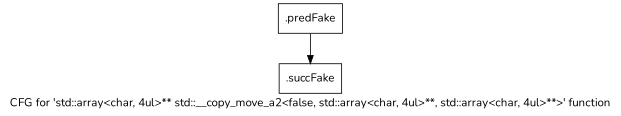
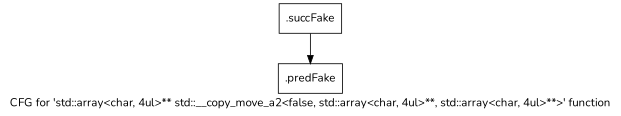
edge ".predFake" -> ".succFake": reversed
